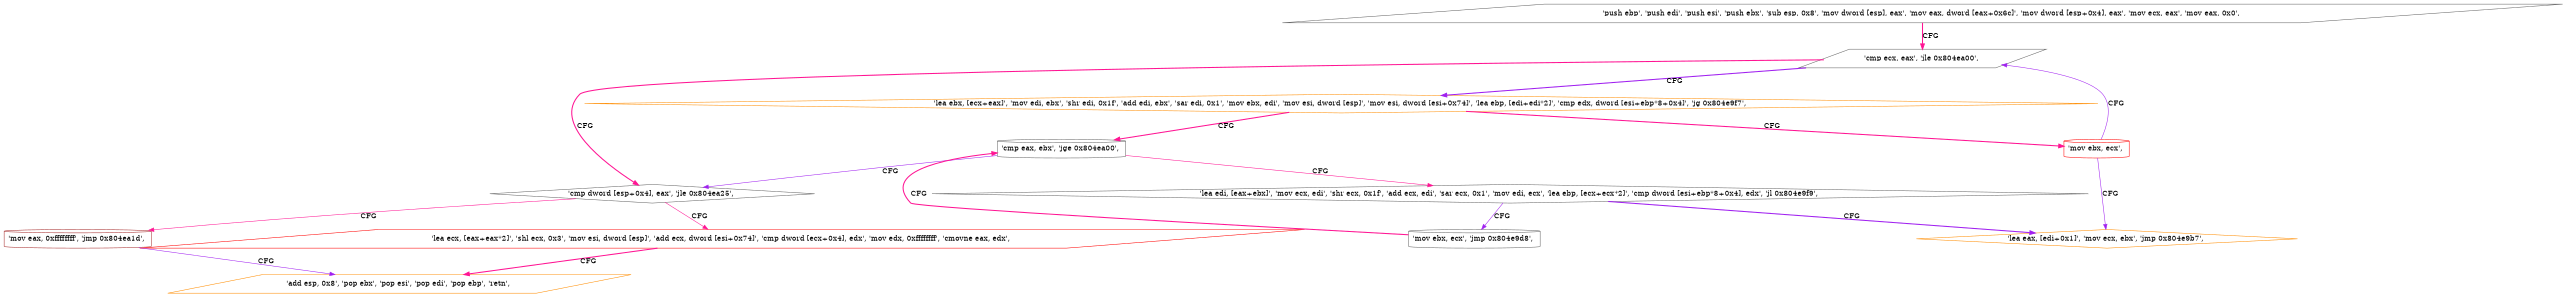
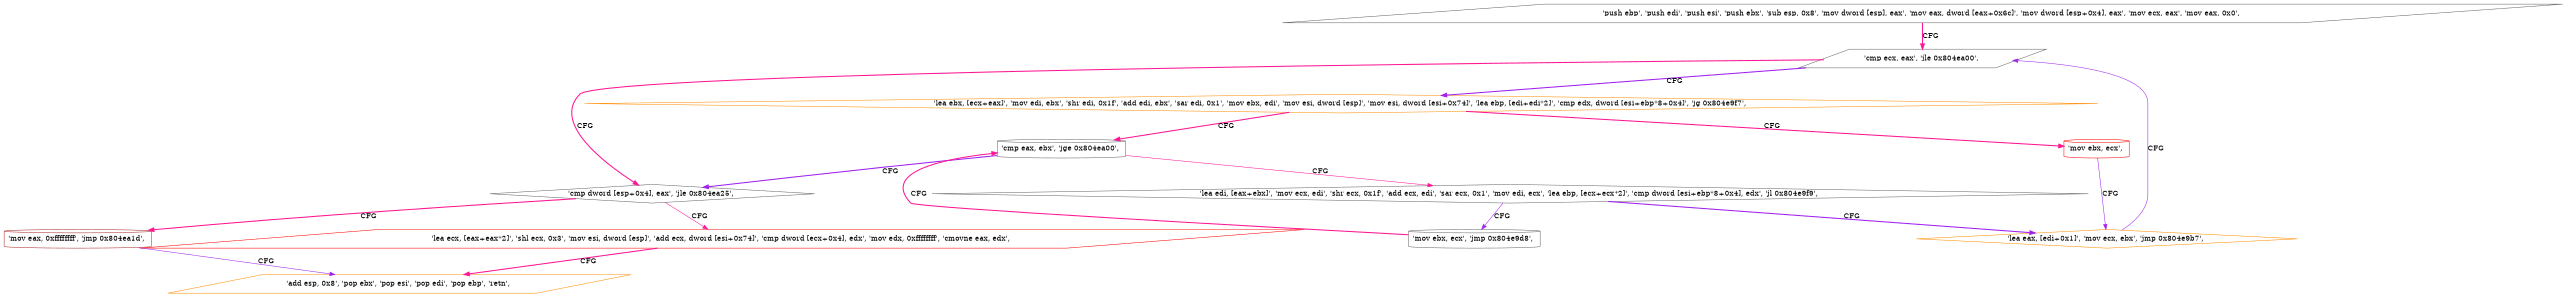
edge "'mov ebx, ecx'," -> "'cmp ecx, eax', 'jle 0x804ea00',": now "'lea eax, [edi+0x1]', 'mov ecx, ebx', 'jmp 0x804e9b7'," -> "'cmp ecx, eax', 'jle 0x804ea00',"
edge "'cmp eax, ebx', 'jge 0x804ea00'," -> "'cmp dword [esp+0x4], eax', 'jle 0x804ea25',": style solid -> bold
edge "'cmp dword [esp+0x4], eax', 'jle 0x804ea25'," -> "'mov eax, 0xffffffff', 'jmp 0x804ea1d',": style solid -> bold
